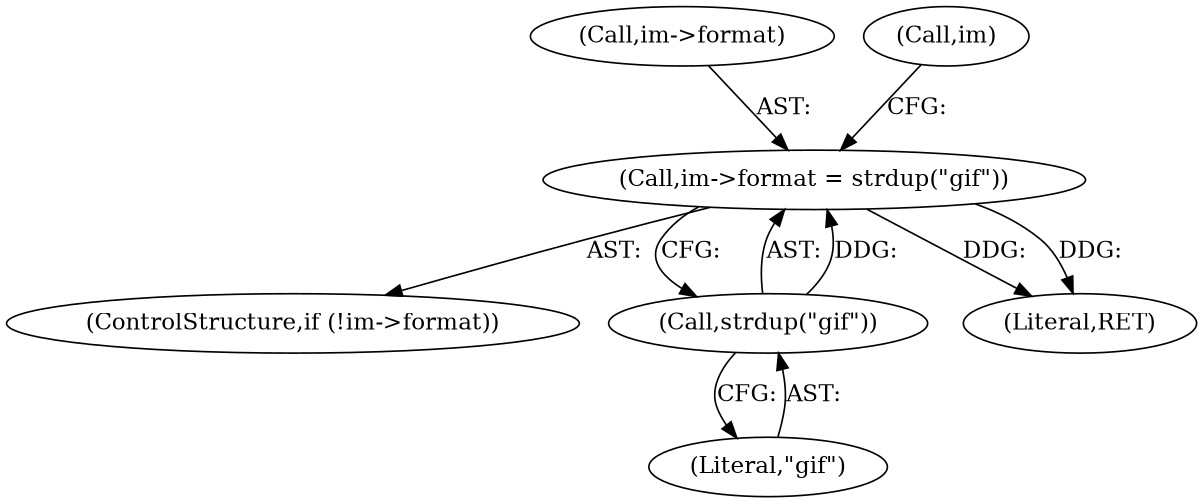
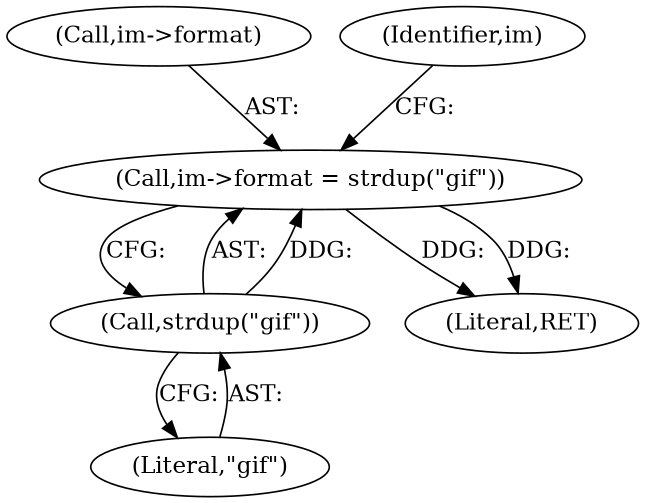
node "(Call,im)": label "(Call,im)" -> "(Identifier,im)"
node "(ControlStructure,if (!im->format))": removed
